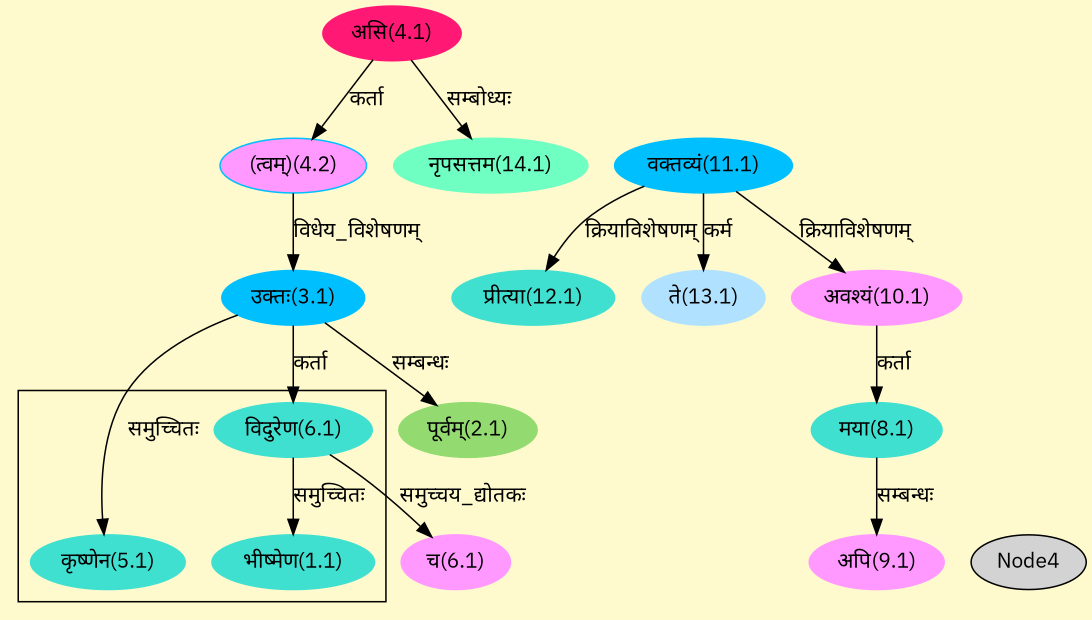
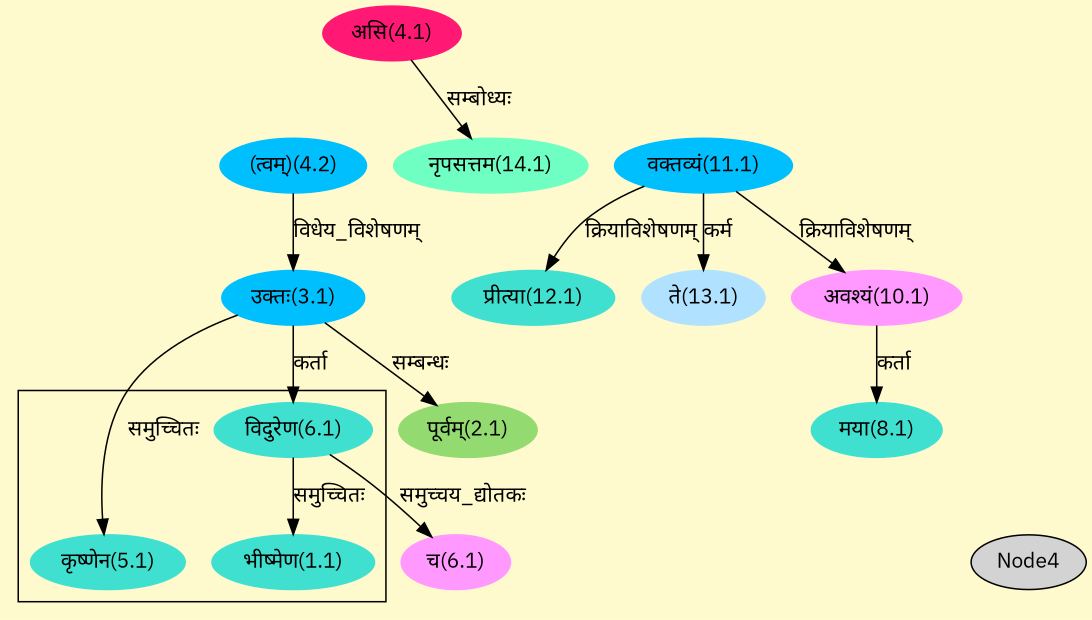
edge "असि(4.1)" -> "(त्वम्)(4.2)": removed, label "कर्ता"
node "(त्वम्)(4.2)": fillcolor #ff99ff -> #00bfff
node "अपि(9.1)": removed
